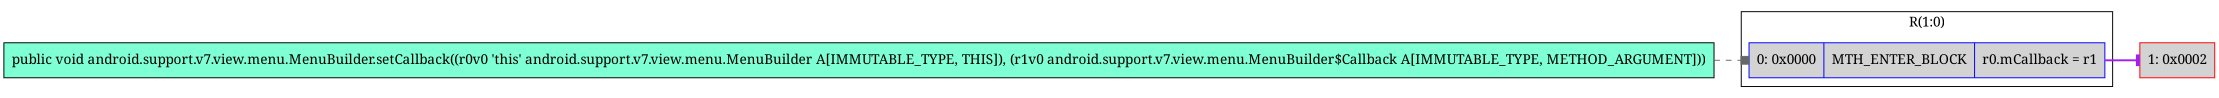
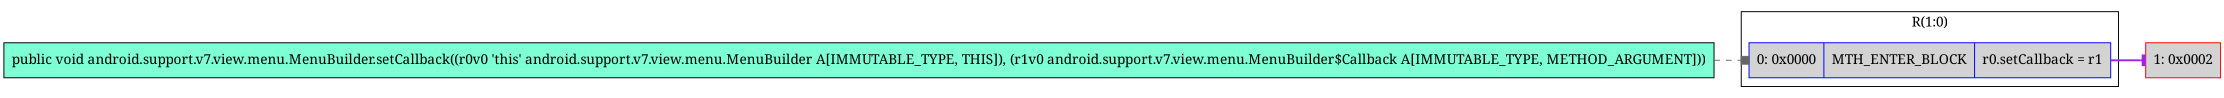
node "0: 0x0000": text "r0.mCallback = r1" -> "r0.setCallback = r1"
